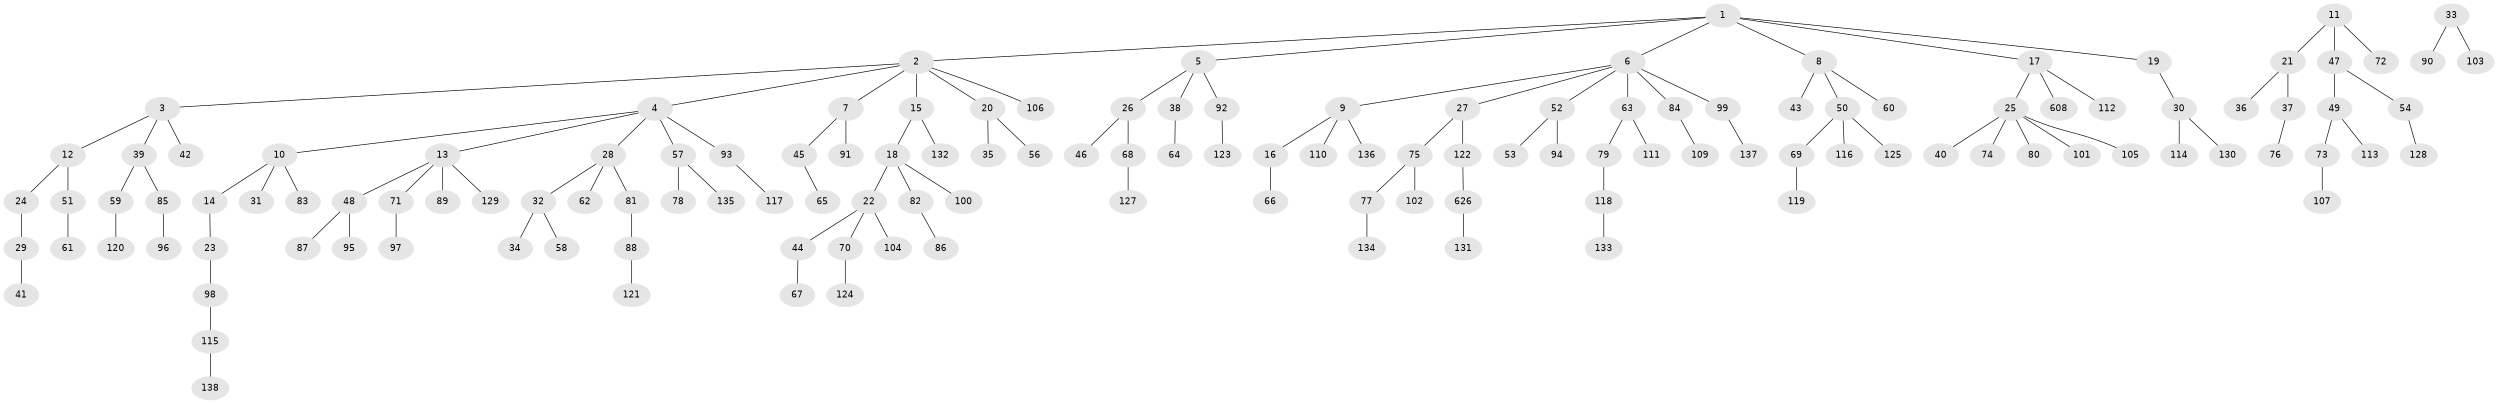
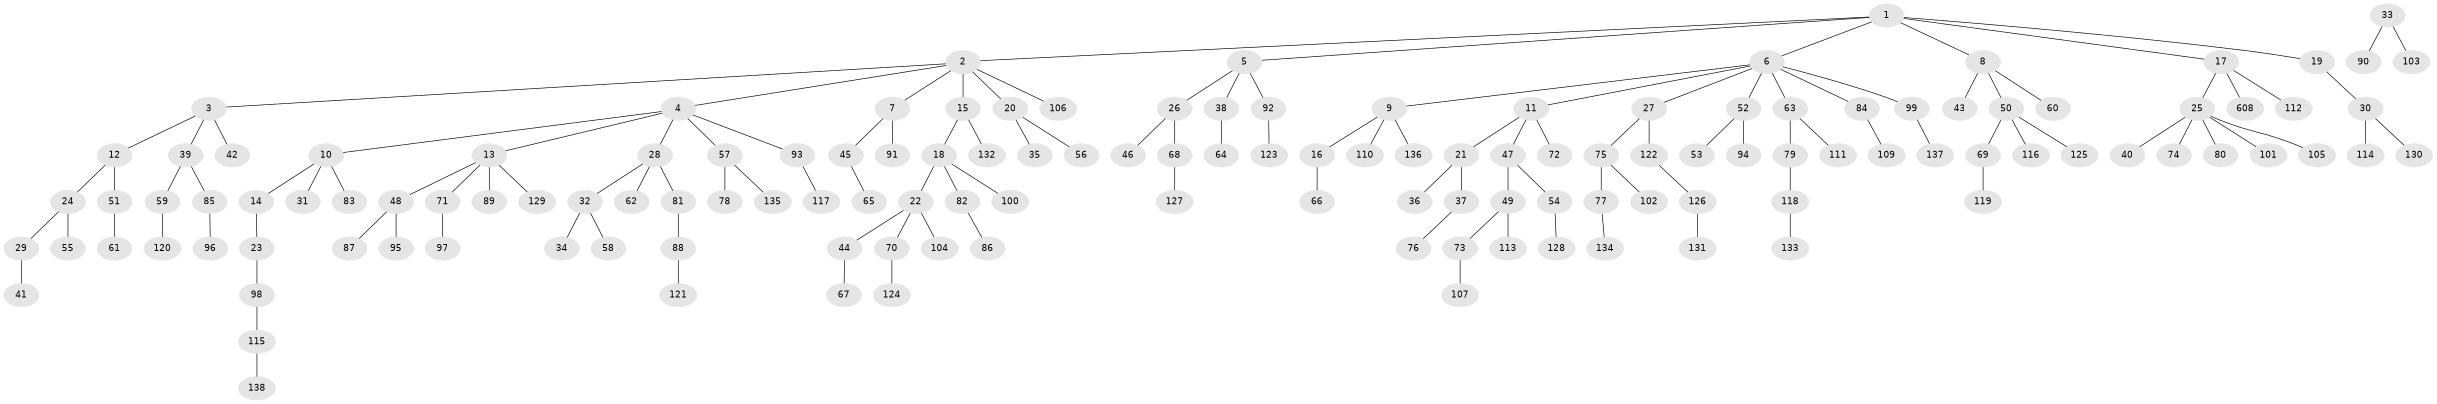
edge "6" -- "11": added
node "626": label "626" -> "126"
node "55": added
